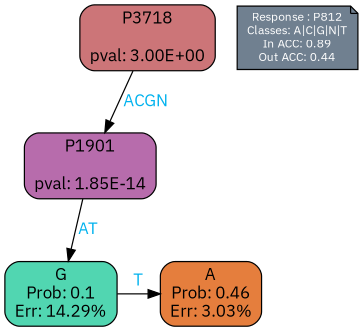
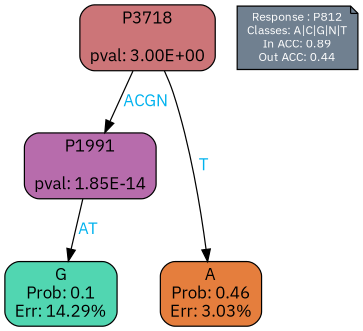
node "P1901 pval: 1.85E-14": label "P1901 pval: 1.85E-14" -> "P1991 pval: 1.85E-14"
edge "G Prob: 0.1 Err: 14.29%" -> "A Prob: 0.46 Err: 3.03%": now "P3718 pval: 3.00E+00" -> "A Prob: 0.46 Err: 3.03%"
